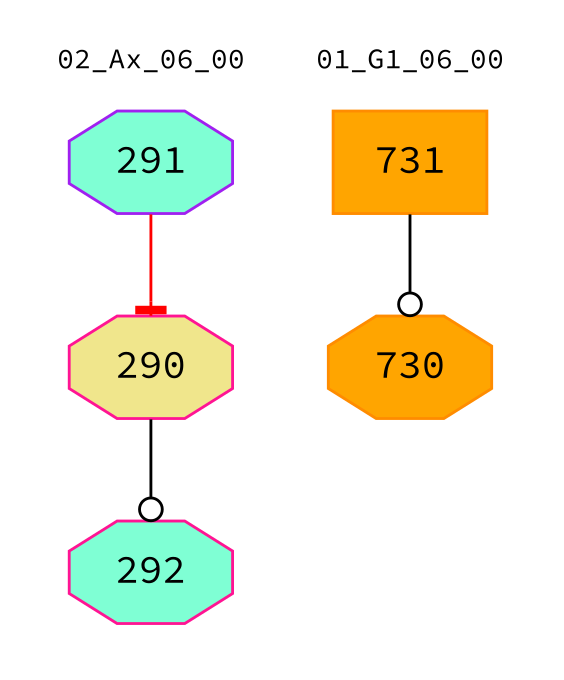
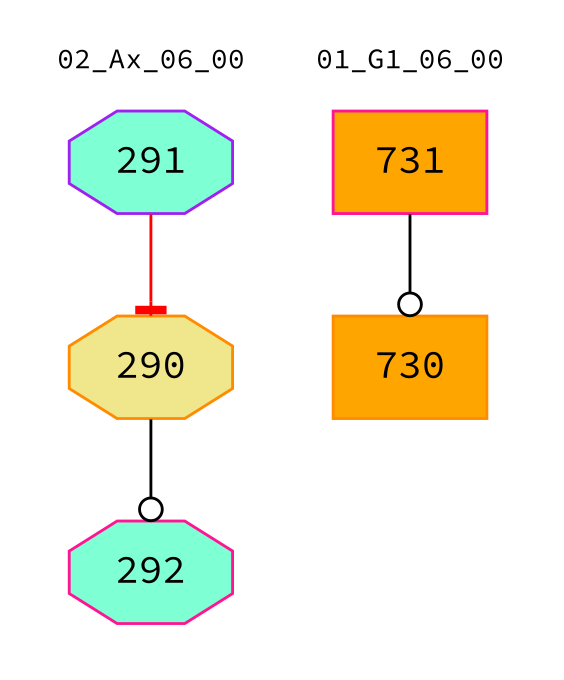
node "731": color darkorange -> deeppink
node "290": color deeppink -> darkorange
node "730": shape octagon -> box
